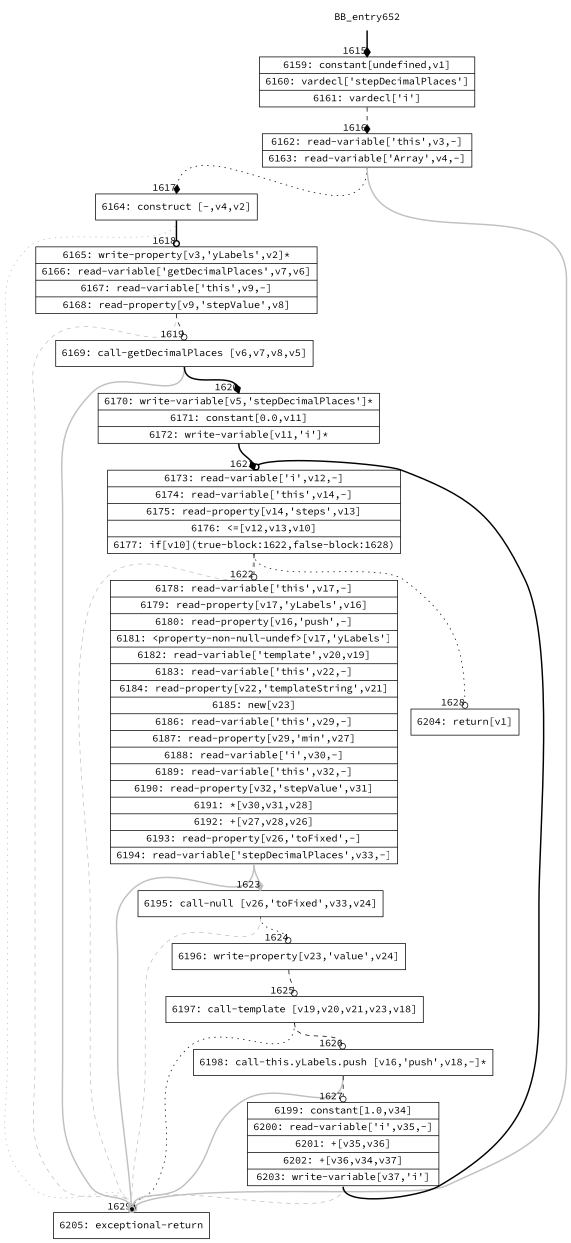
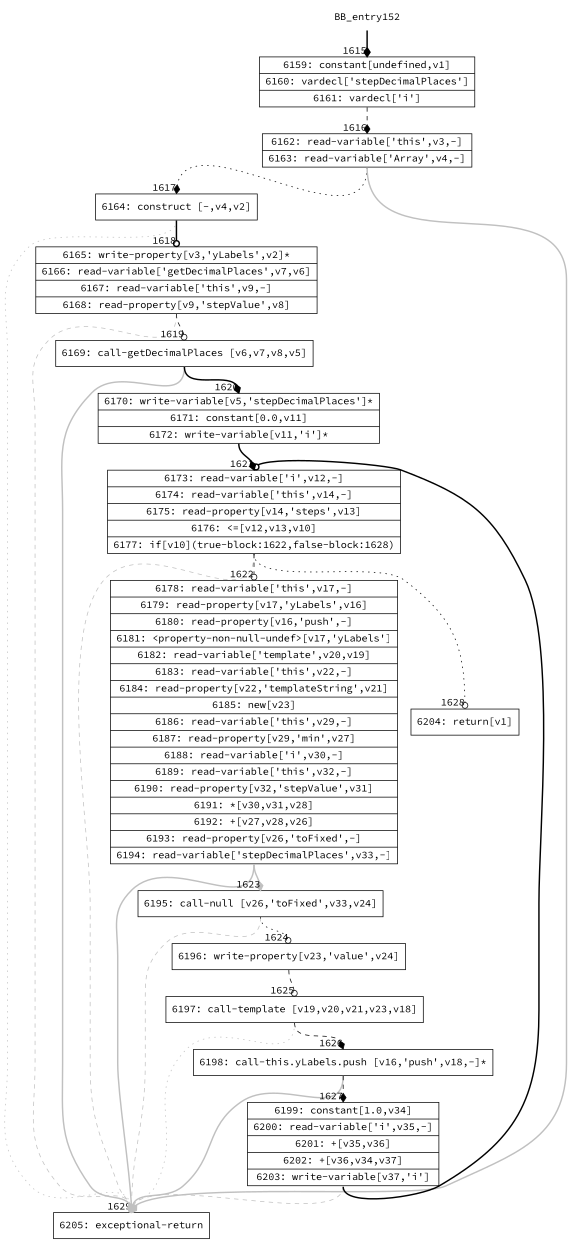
node "BB_entry652": label "BB_entry652" -> "BB_entry152"
edge "6197: call-template [v19,v20,v21,v23,v18]" -> "6198: call-this.yLabels.push [v16,'push',v18,-]*": arrowhead odot -> diamond
edge "6197: call-template [v19,v20,v21,v23,v18]" -> "6205: exceptional-return": color black -> gray
edge "6198: call-this.yLabels.push [v16,'push',v18,-]*" -> "6199: constant[1.0,v34]": arrowhead odot -> diamond
